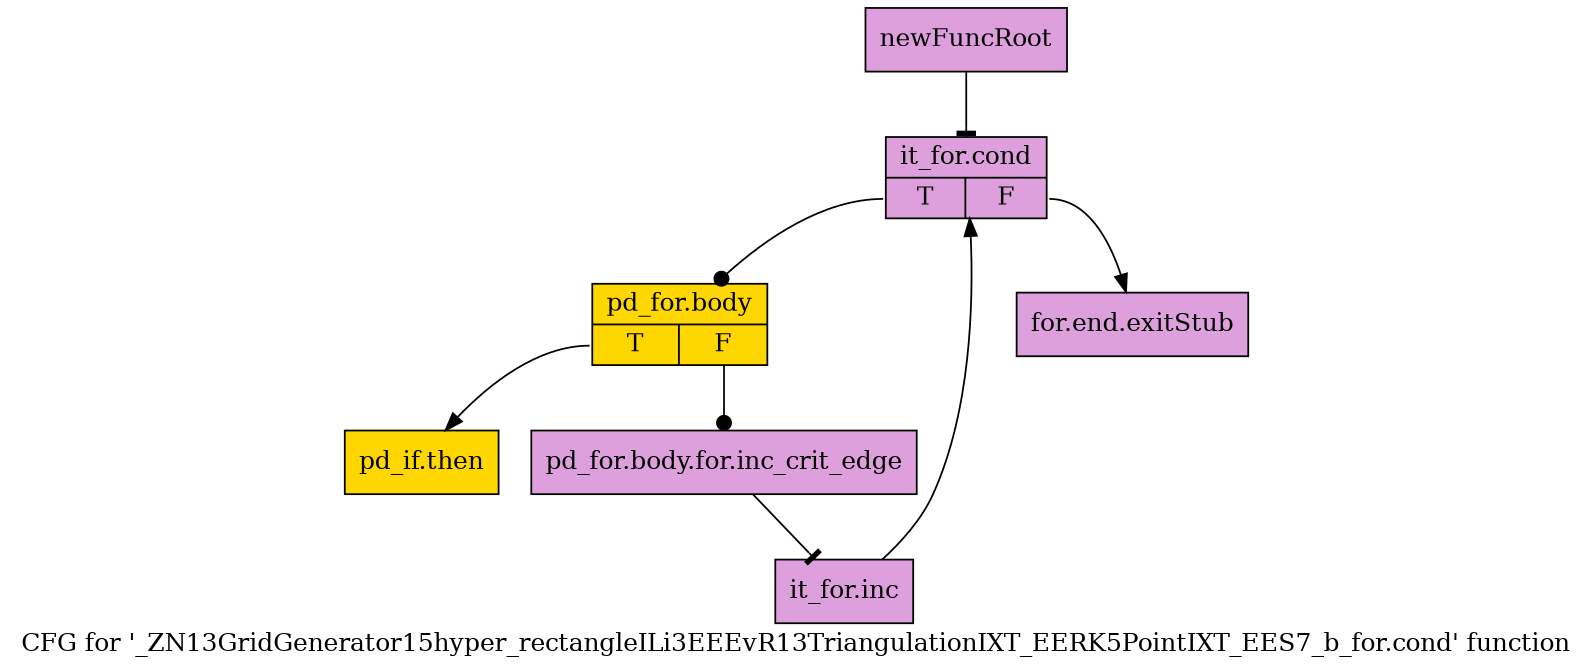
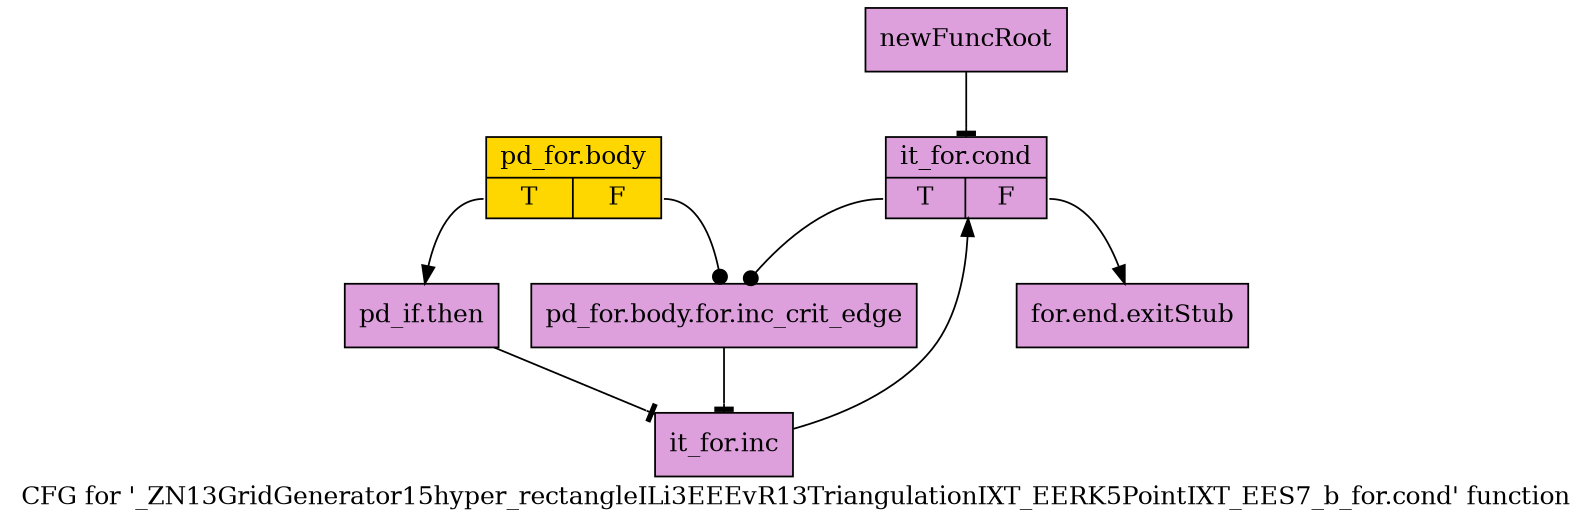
edge "it_for.cond" -> "pd_for.body": now "it_for.cond" -> "pd_for.body.for.inc_crit_edge"
edge "pd_if.then" -> "it_for.inc": added
node "pd_if.then": fillcolor gold -> plum
